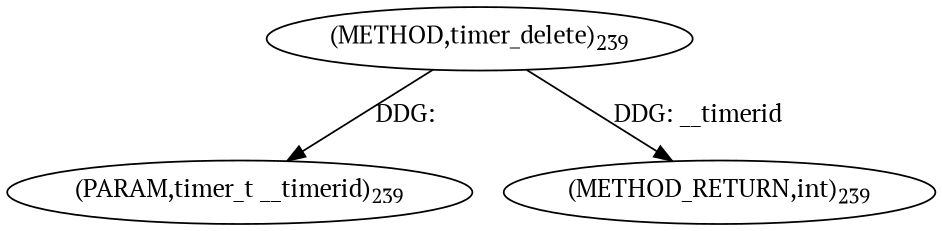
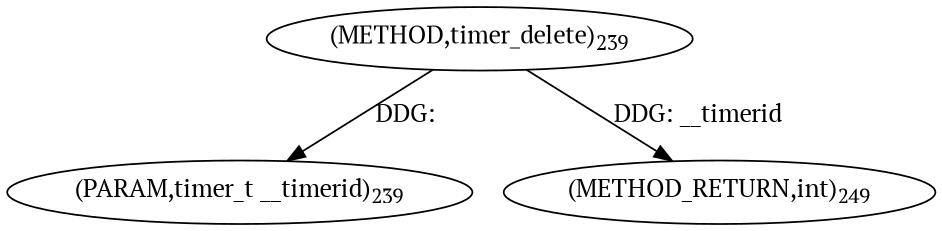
node "(METHOD_RETURN,int)": text "239" -> "249"
